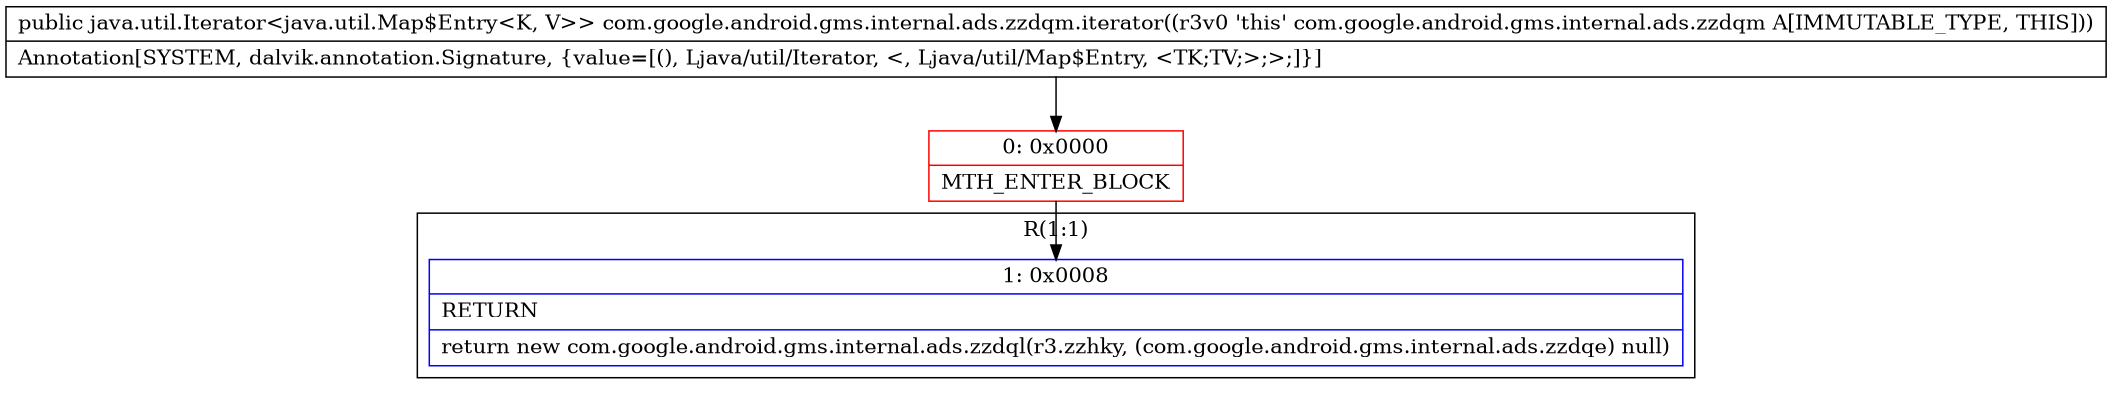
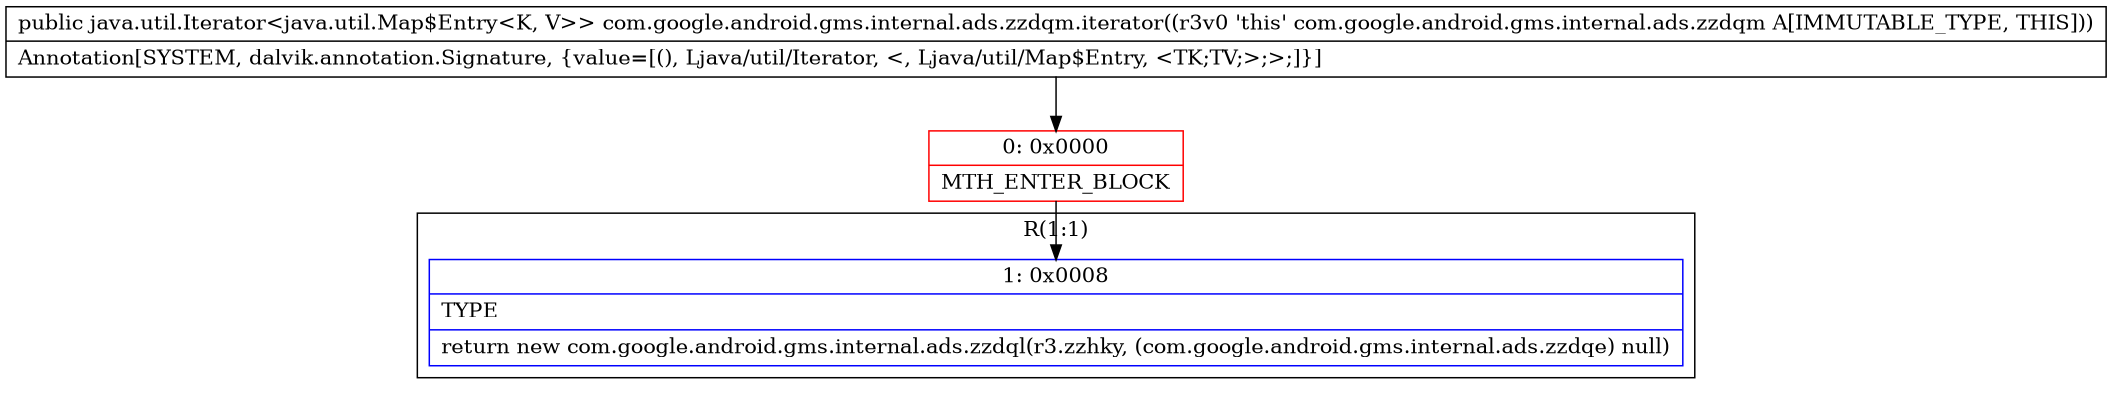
node "1: 0x0008": text "RETURN" -> "TYPE"
